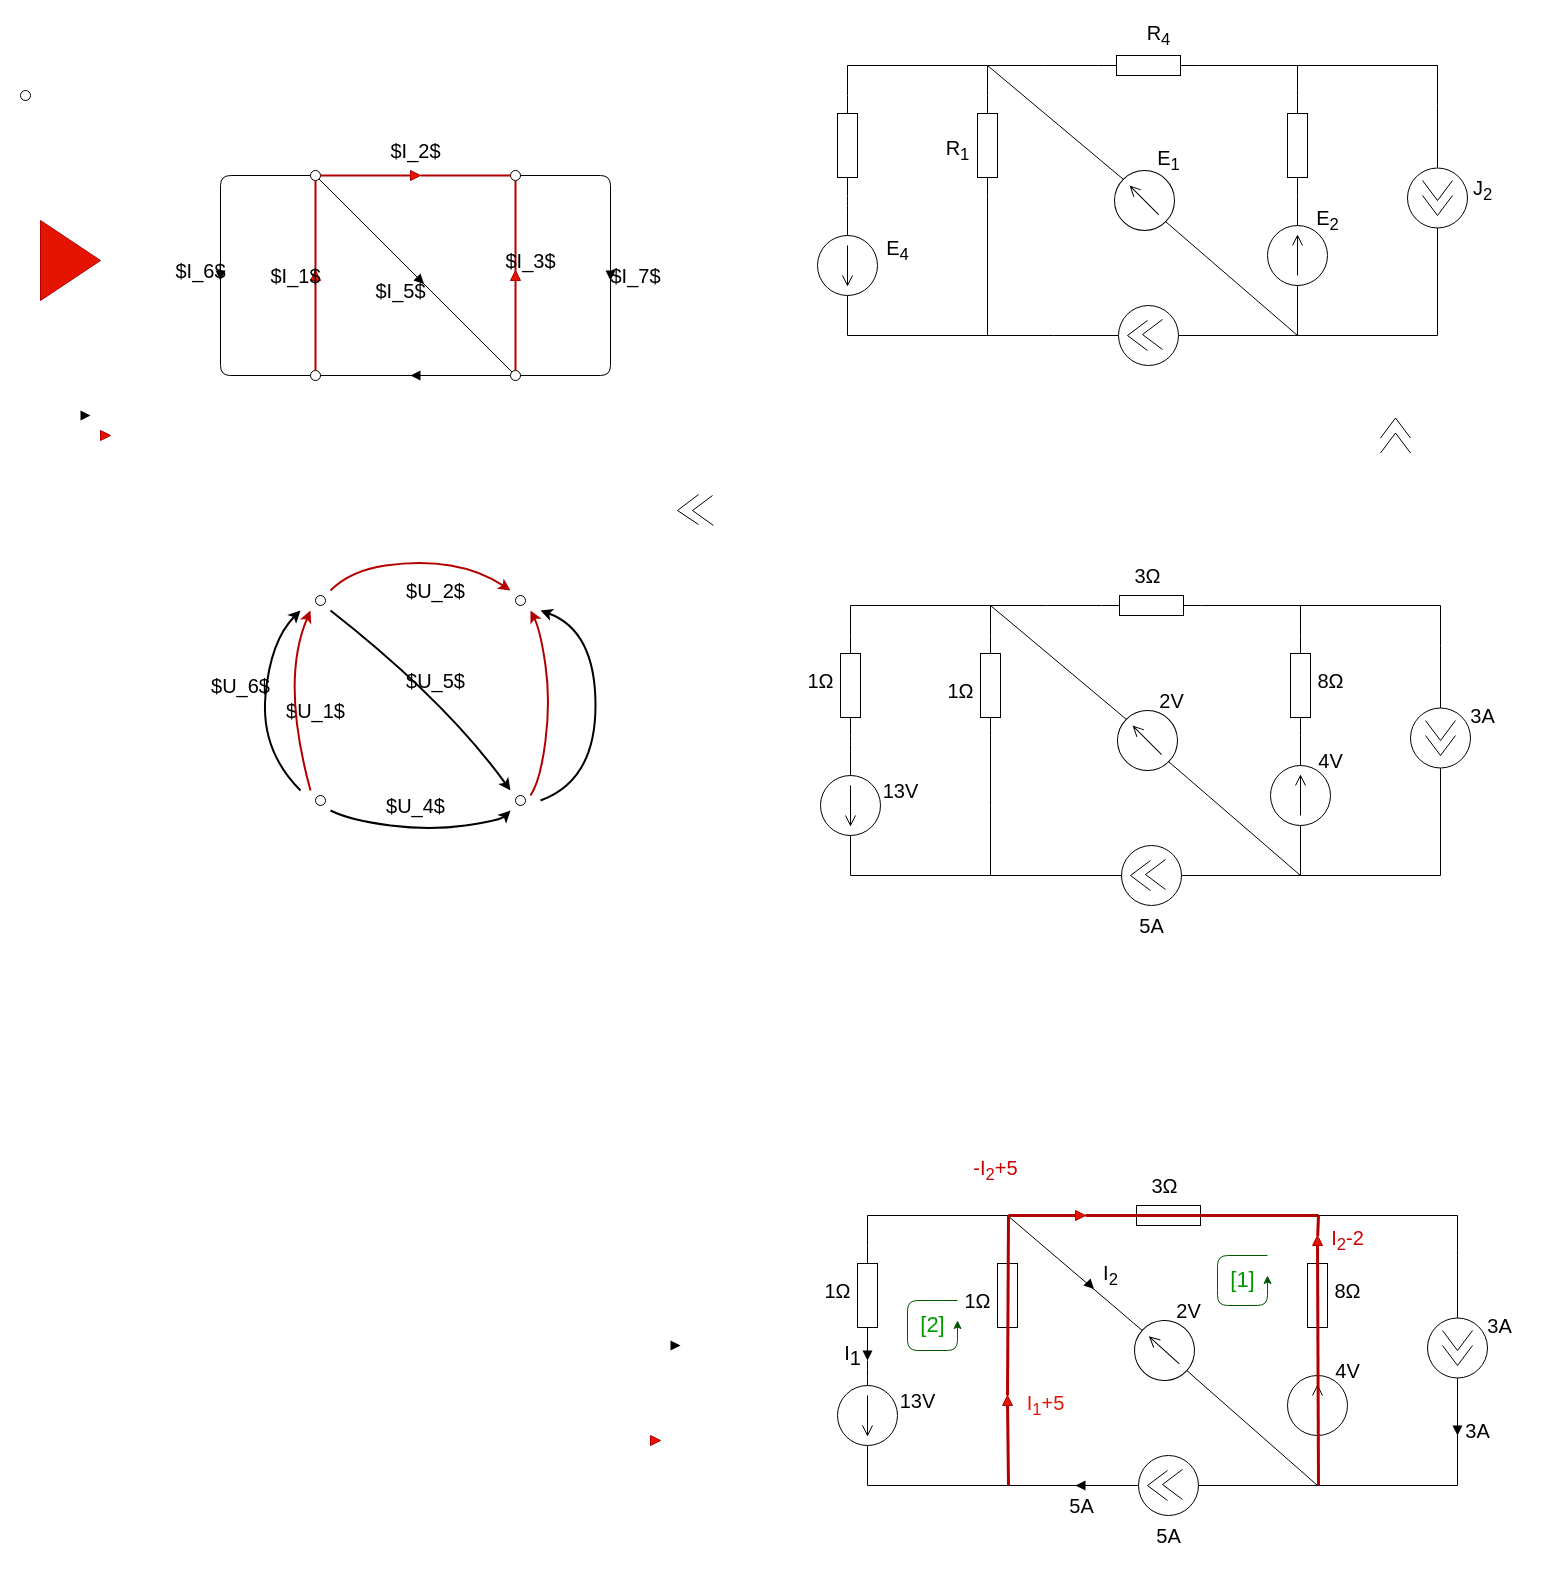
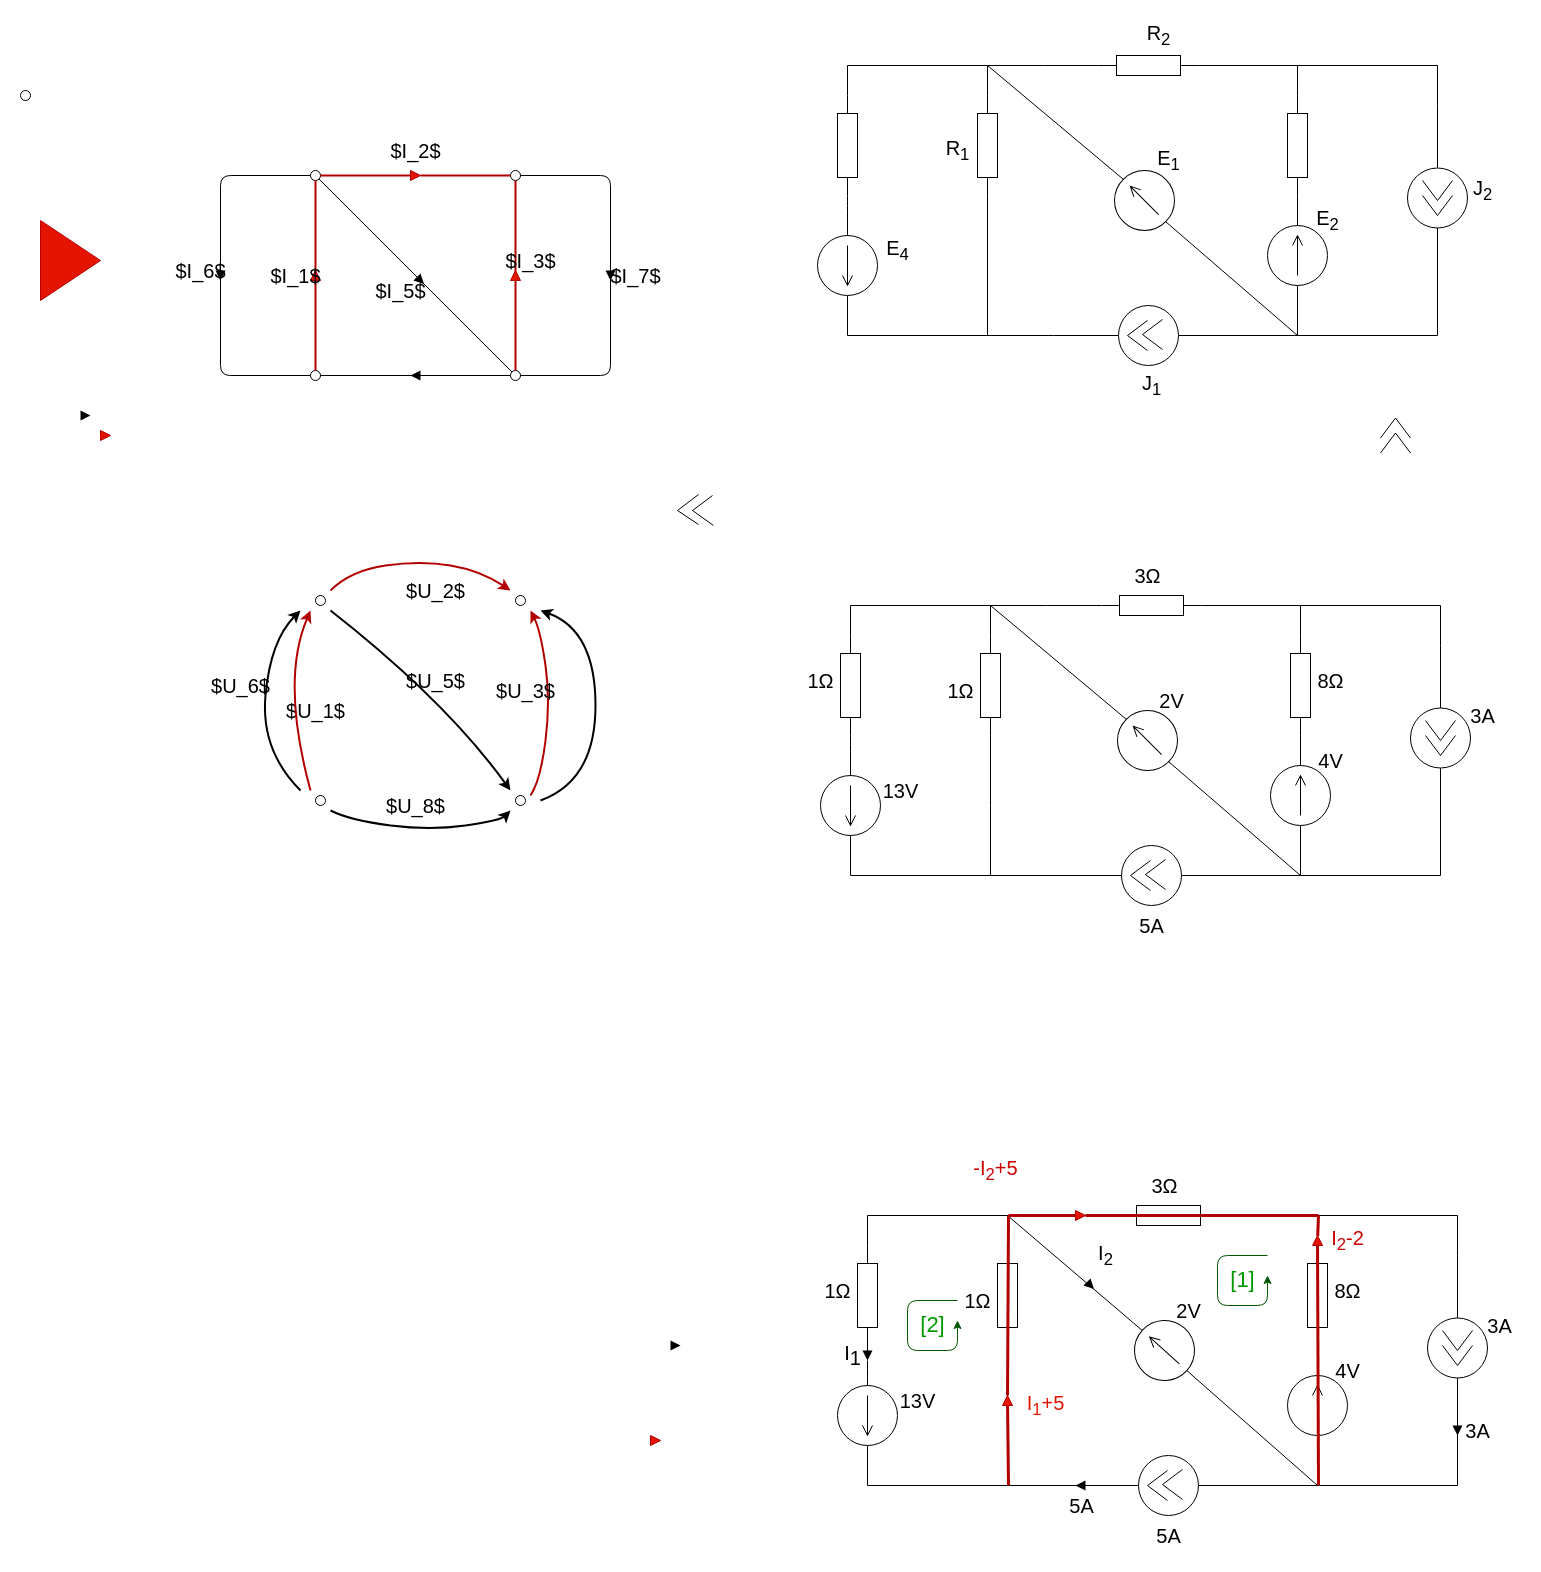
node "R4": label "R4" -> "R2"
node "J1": added
node "$U_3$": added
node "$U_4$": label "$U_4$" -> "$U_8$"
node "I2": moved (1111, 1276) -> (1106, 1256)
